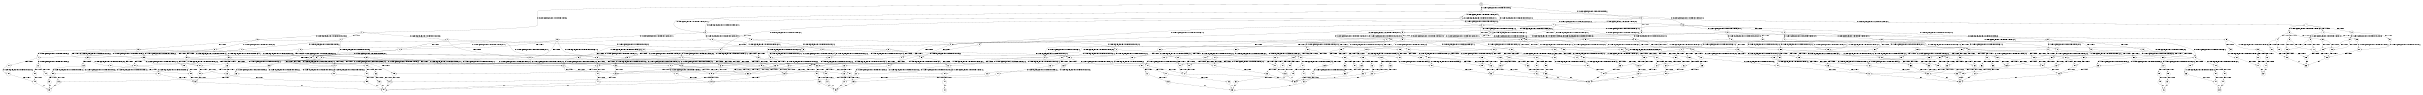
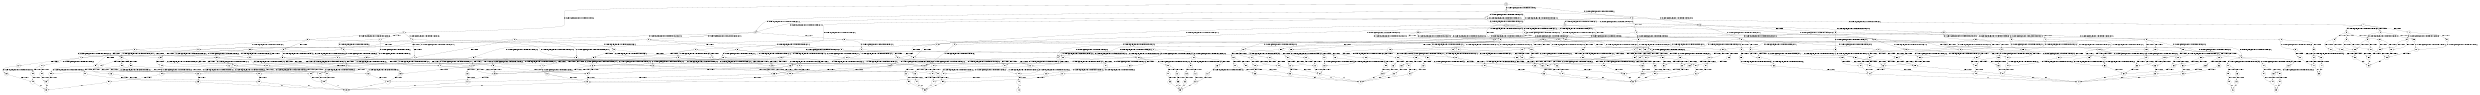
node "286": removed
node "290": removed
node "181": added
